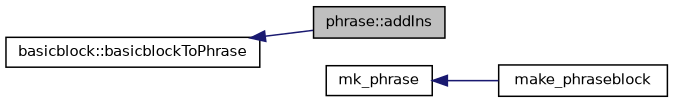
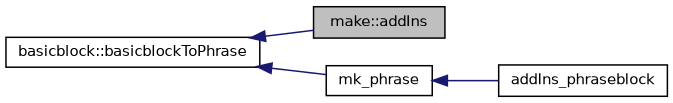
node "phrase::addIns": label "phrase::addIns" -> "make::addIns"
edge "mk_phrase" -> "basicblock::basicblockToPhrase": added
node "make_phraseblock": label "make_phraseblock" -> "addIns_phraseblock"
